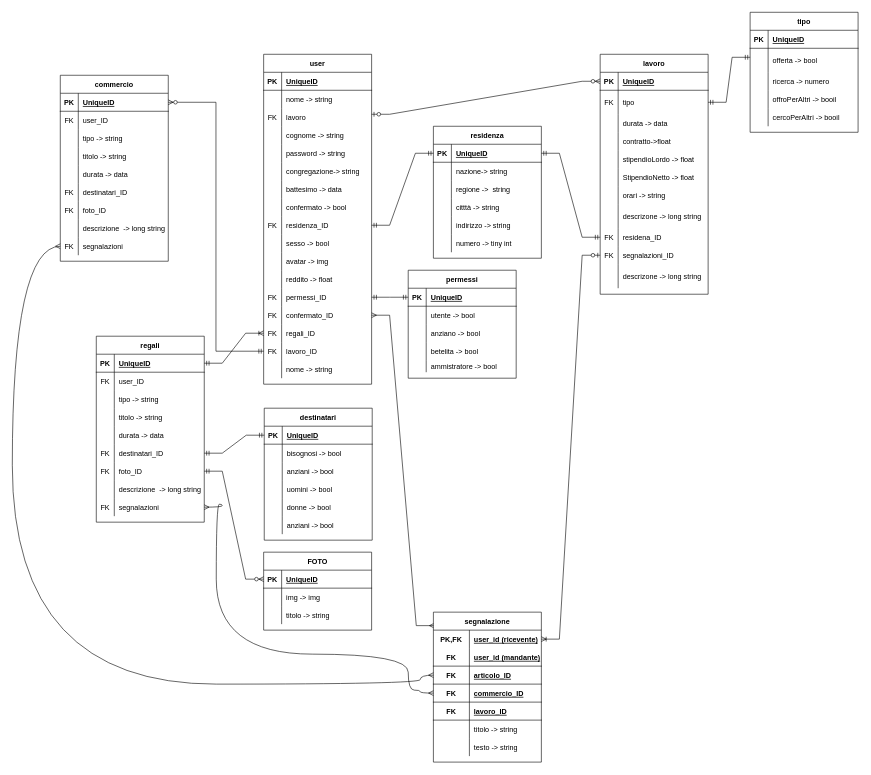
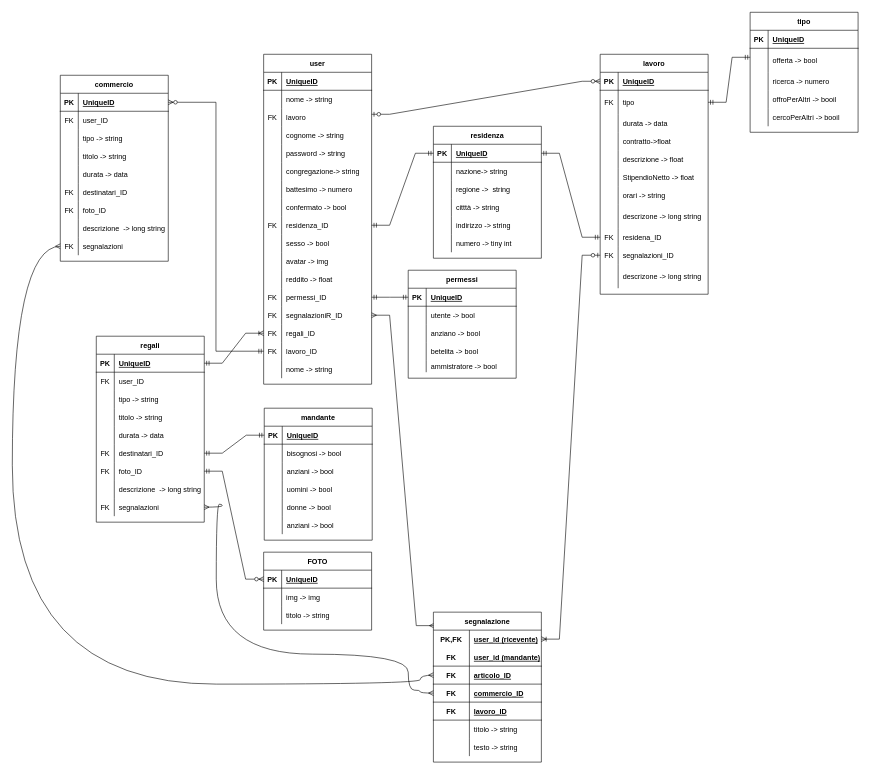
node "stipendioLordo -> float": label "stipendioLordo -> float" -> "descrizione -> float"
node "battesimo -> data": label "battesimo -> data" -> "battesimo -> numero"
node "confermato_ID": label "confermato_ID" -> "segnalazioniR_ID"
node "destinatari": label "destinatari" -> "mandante"
